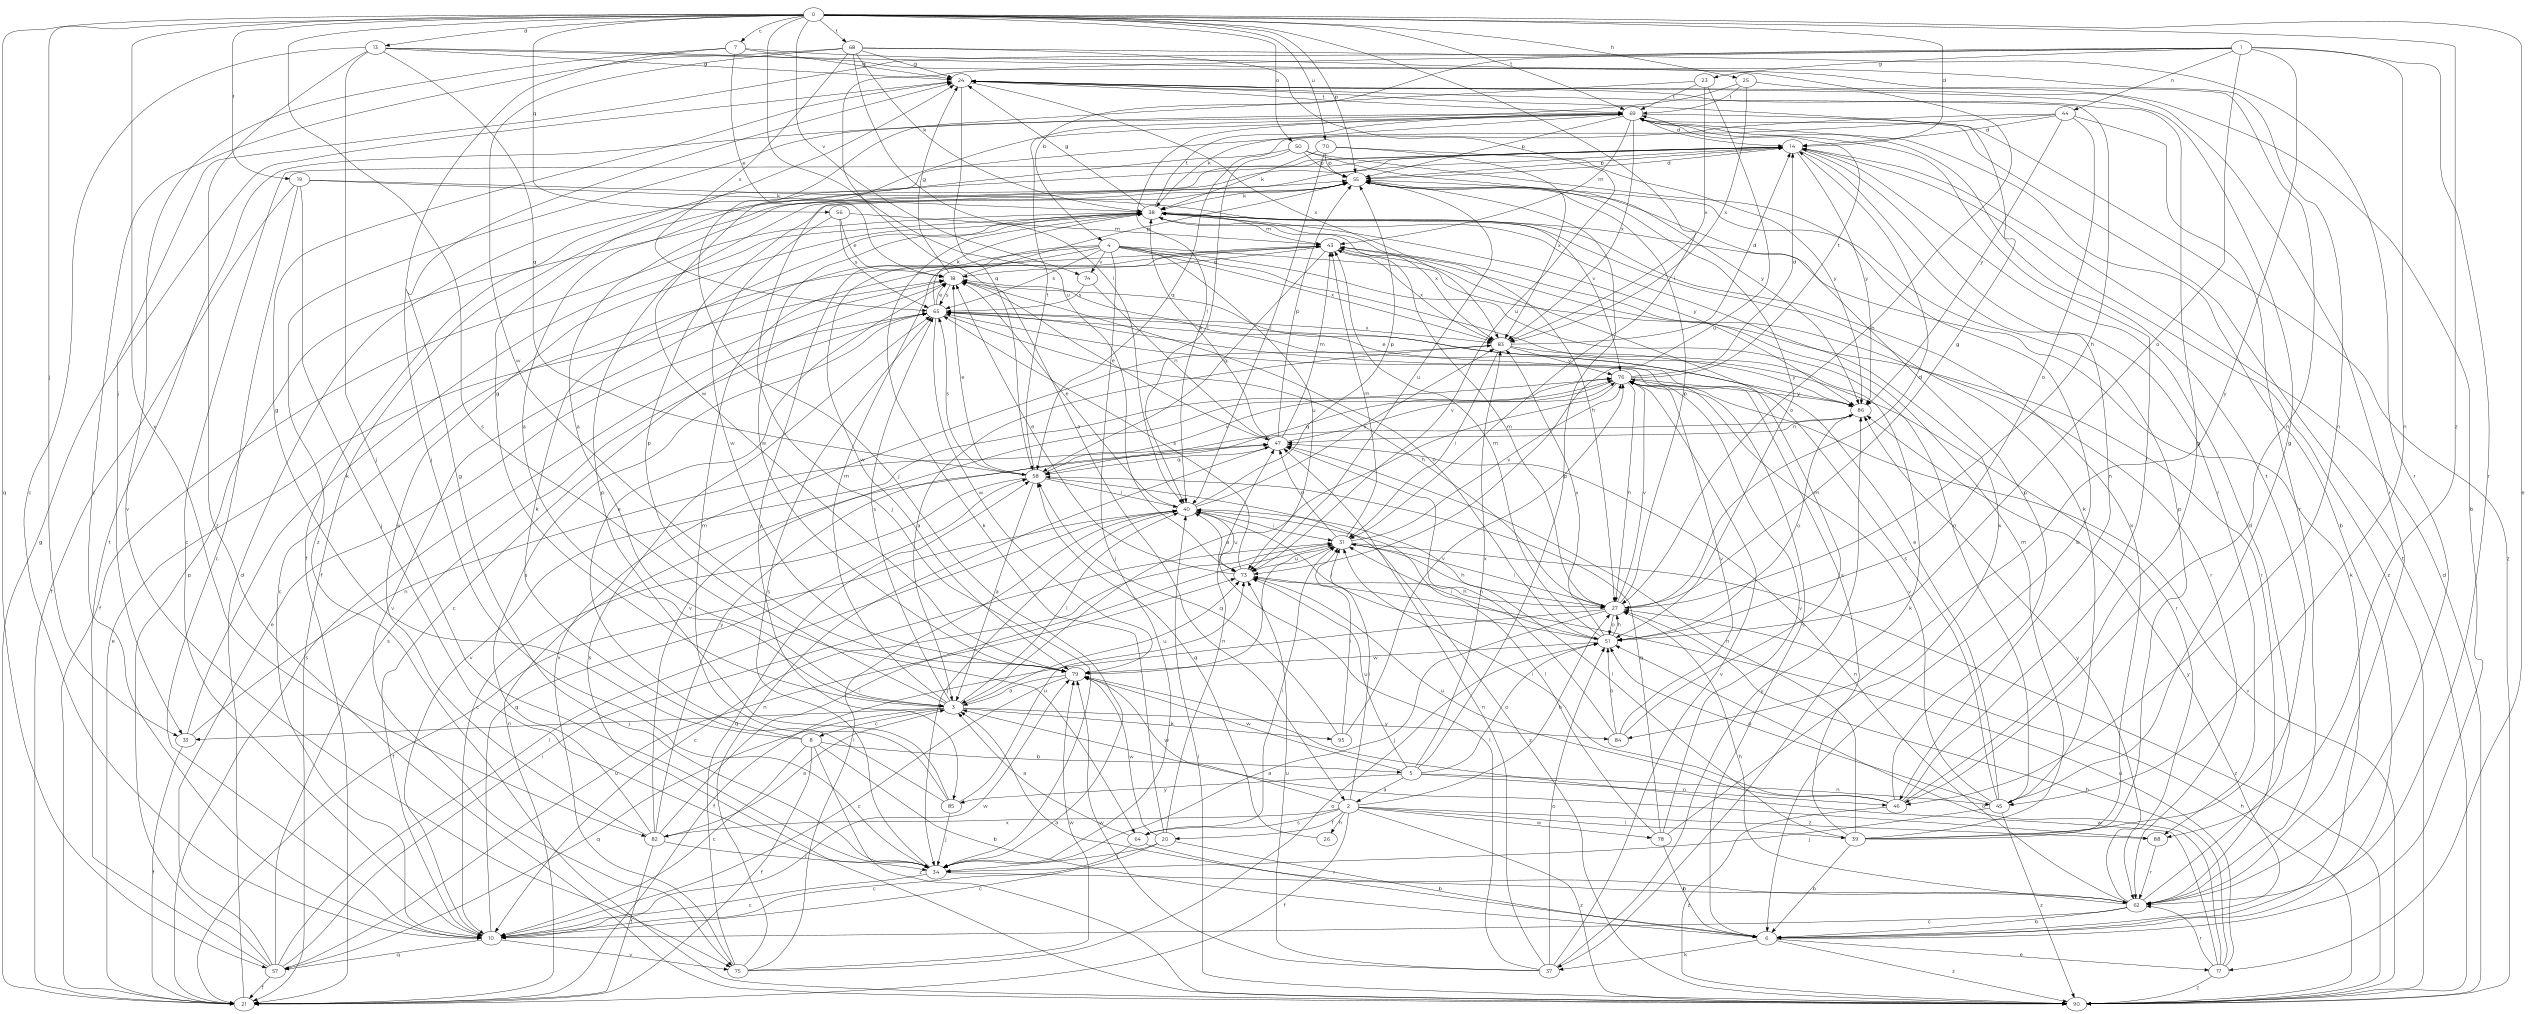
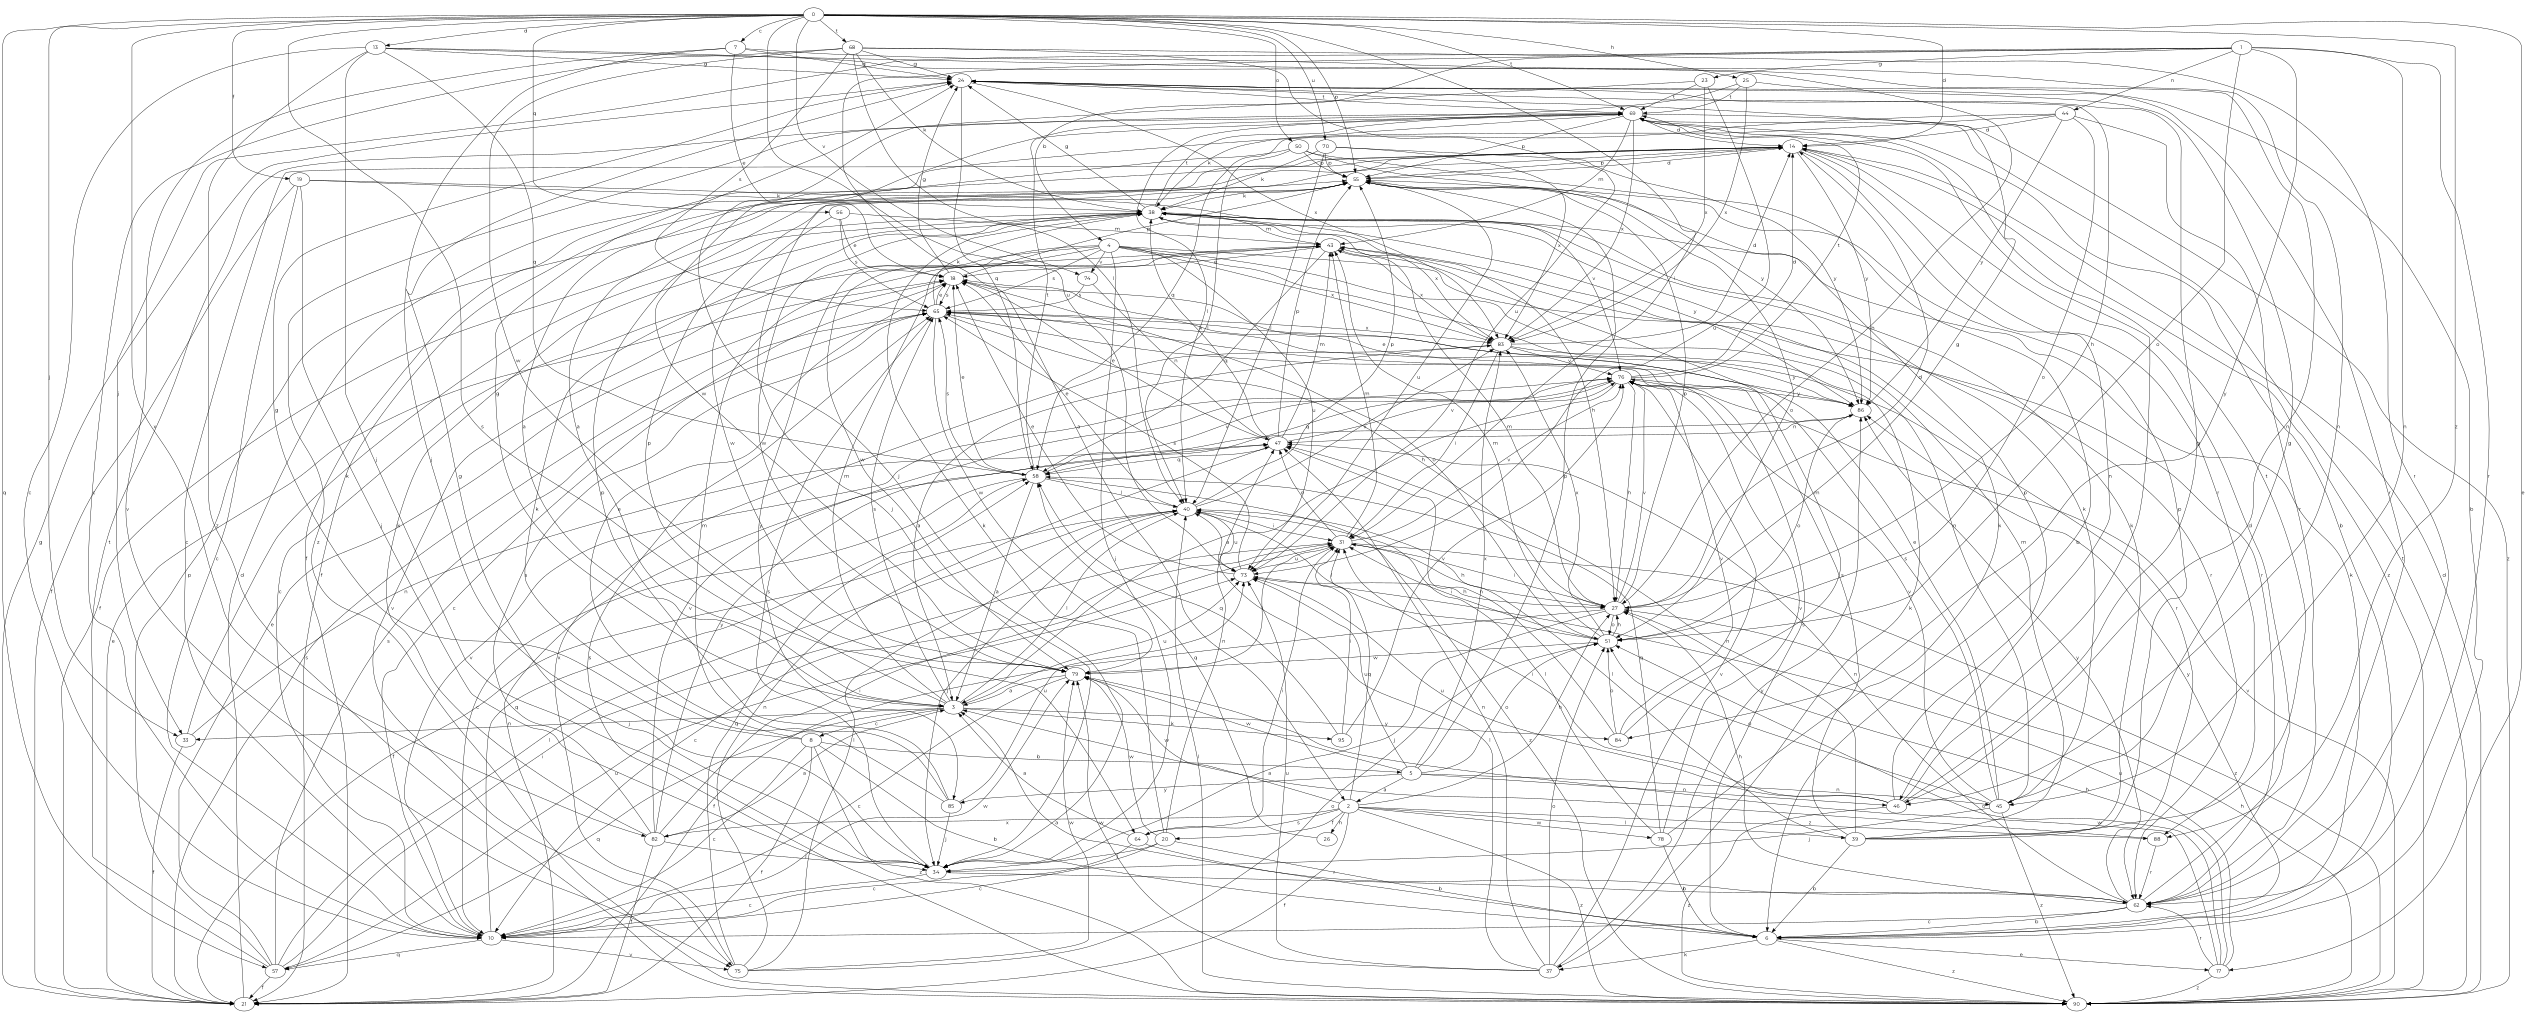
edge "2" -> "31": label "i" -> "q"
